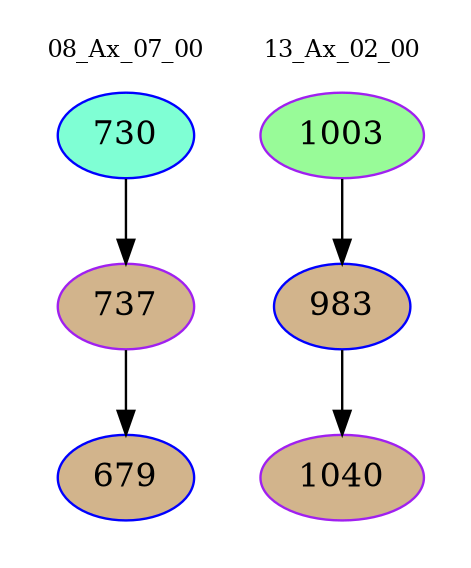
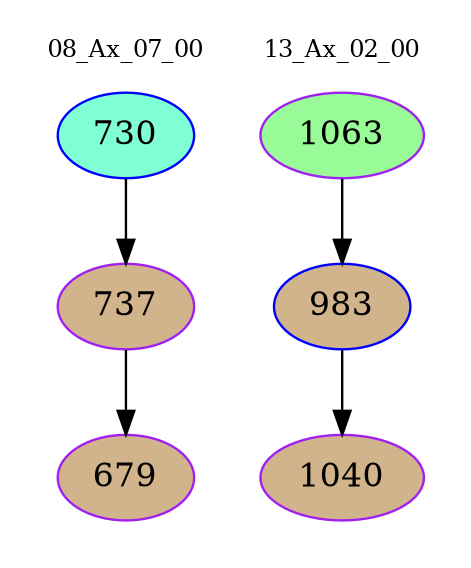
node "1003": label "1003" -> "1063"
node "679": color blue -> purple
